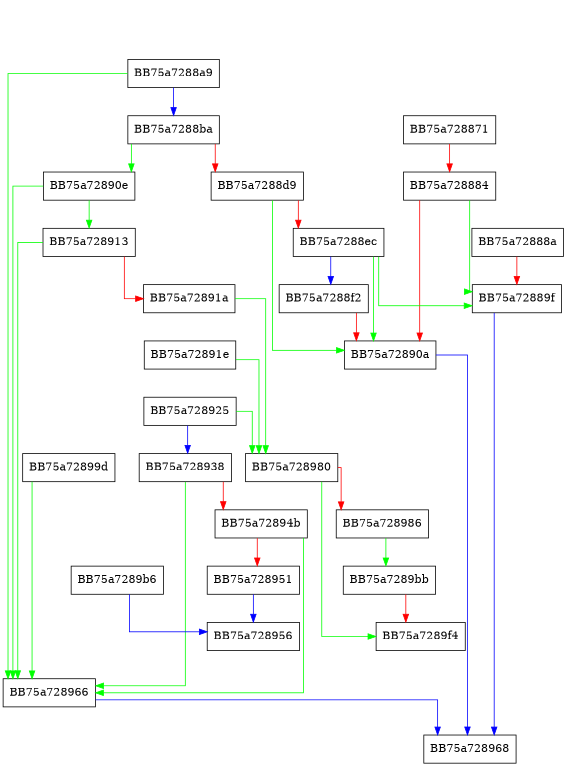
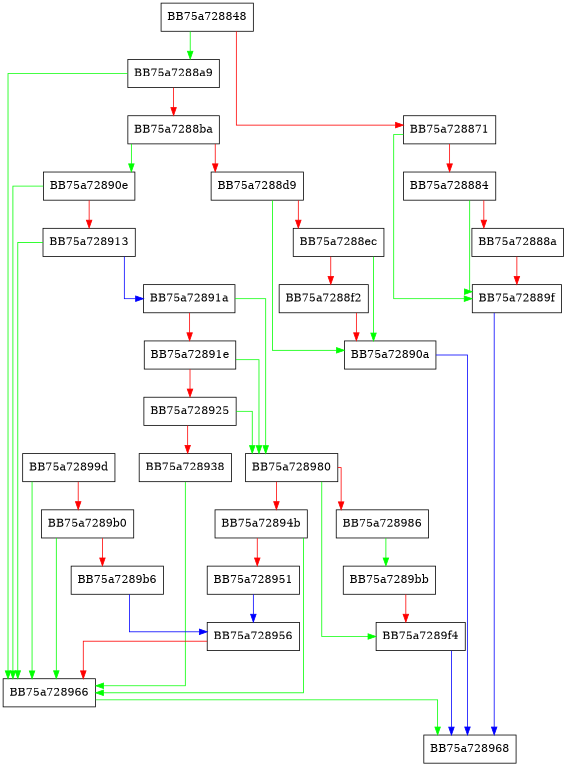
node "BB75a728848": added
edge "BB75a7288a9" -> "BB75a7288ba": color blue -> red
edge "BB75a72890e" -> "BB75a728913": color green -> red
edge "BB75a7288ec" -> "BB75a7288f2": color blue -> red
edge "BB75a728884" -> "BB75a72890a": now "BB75a728884" -> "BB75a72888a"
edge "BB75a728913" -> "BB75a72891a": color red -> blue
edge "BB75a7288ec" -> "BB75a72889f": now "BB75a728871" -> "BB75a72889f"
edge "BB75a72891a" -> "BB75a72891e": added
edge "BB75a72891e" -> "BB75a728925": added
edge "BB75a728925" -> "BB75a728938": color blue -> red
edge "BB75a728938" -> "BB75a72894b": now "BB75a728980" -> "BB75a72894b"
node "BB75a7289b0": added
edge "BB75a728956" -> "BB75a728966": added
edge "BB75a7289f4" -> "BB75a728968": added
edge "BB75a728966" -> "BB75a728968": color blue -> green
